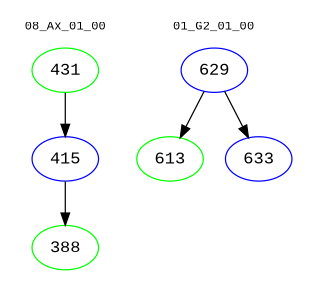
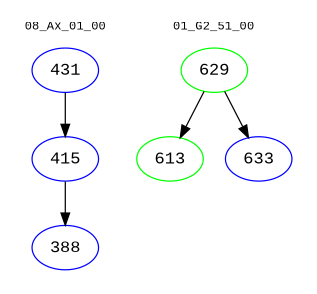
cluster "01_G2_01_00": label "01_G2_01_00" -> "01_G2_51_00"
node "431": color green -> blue
node "629": color blue -> green
node "388": color green -> blue
